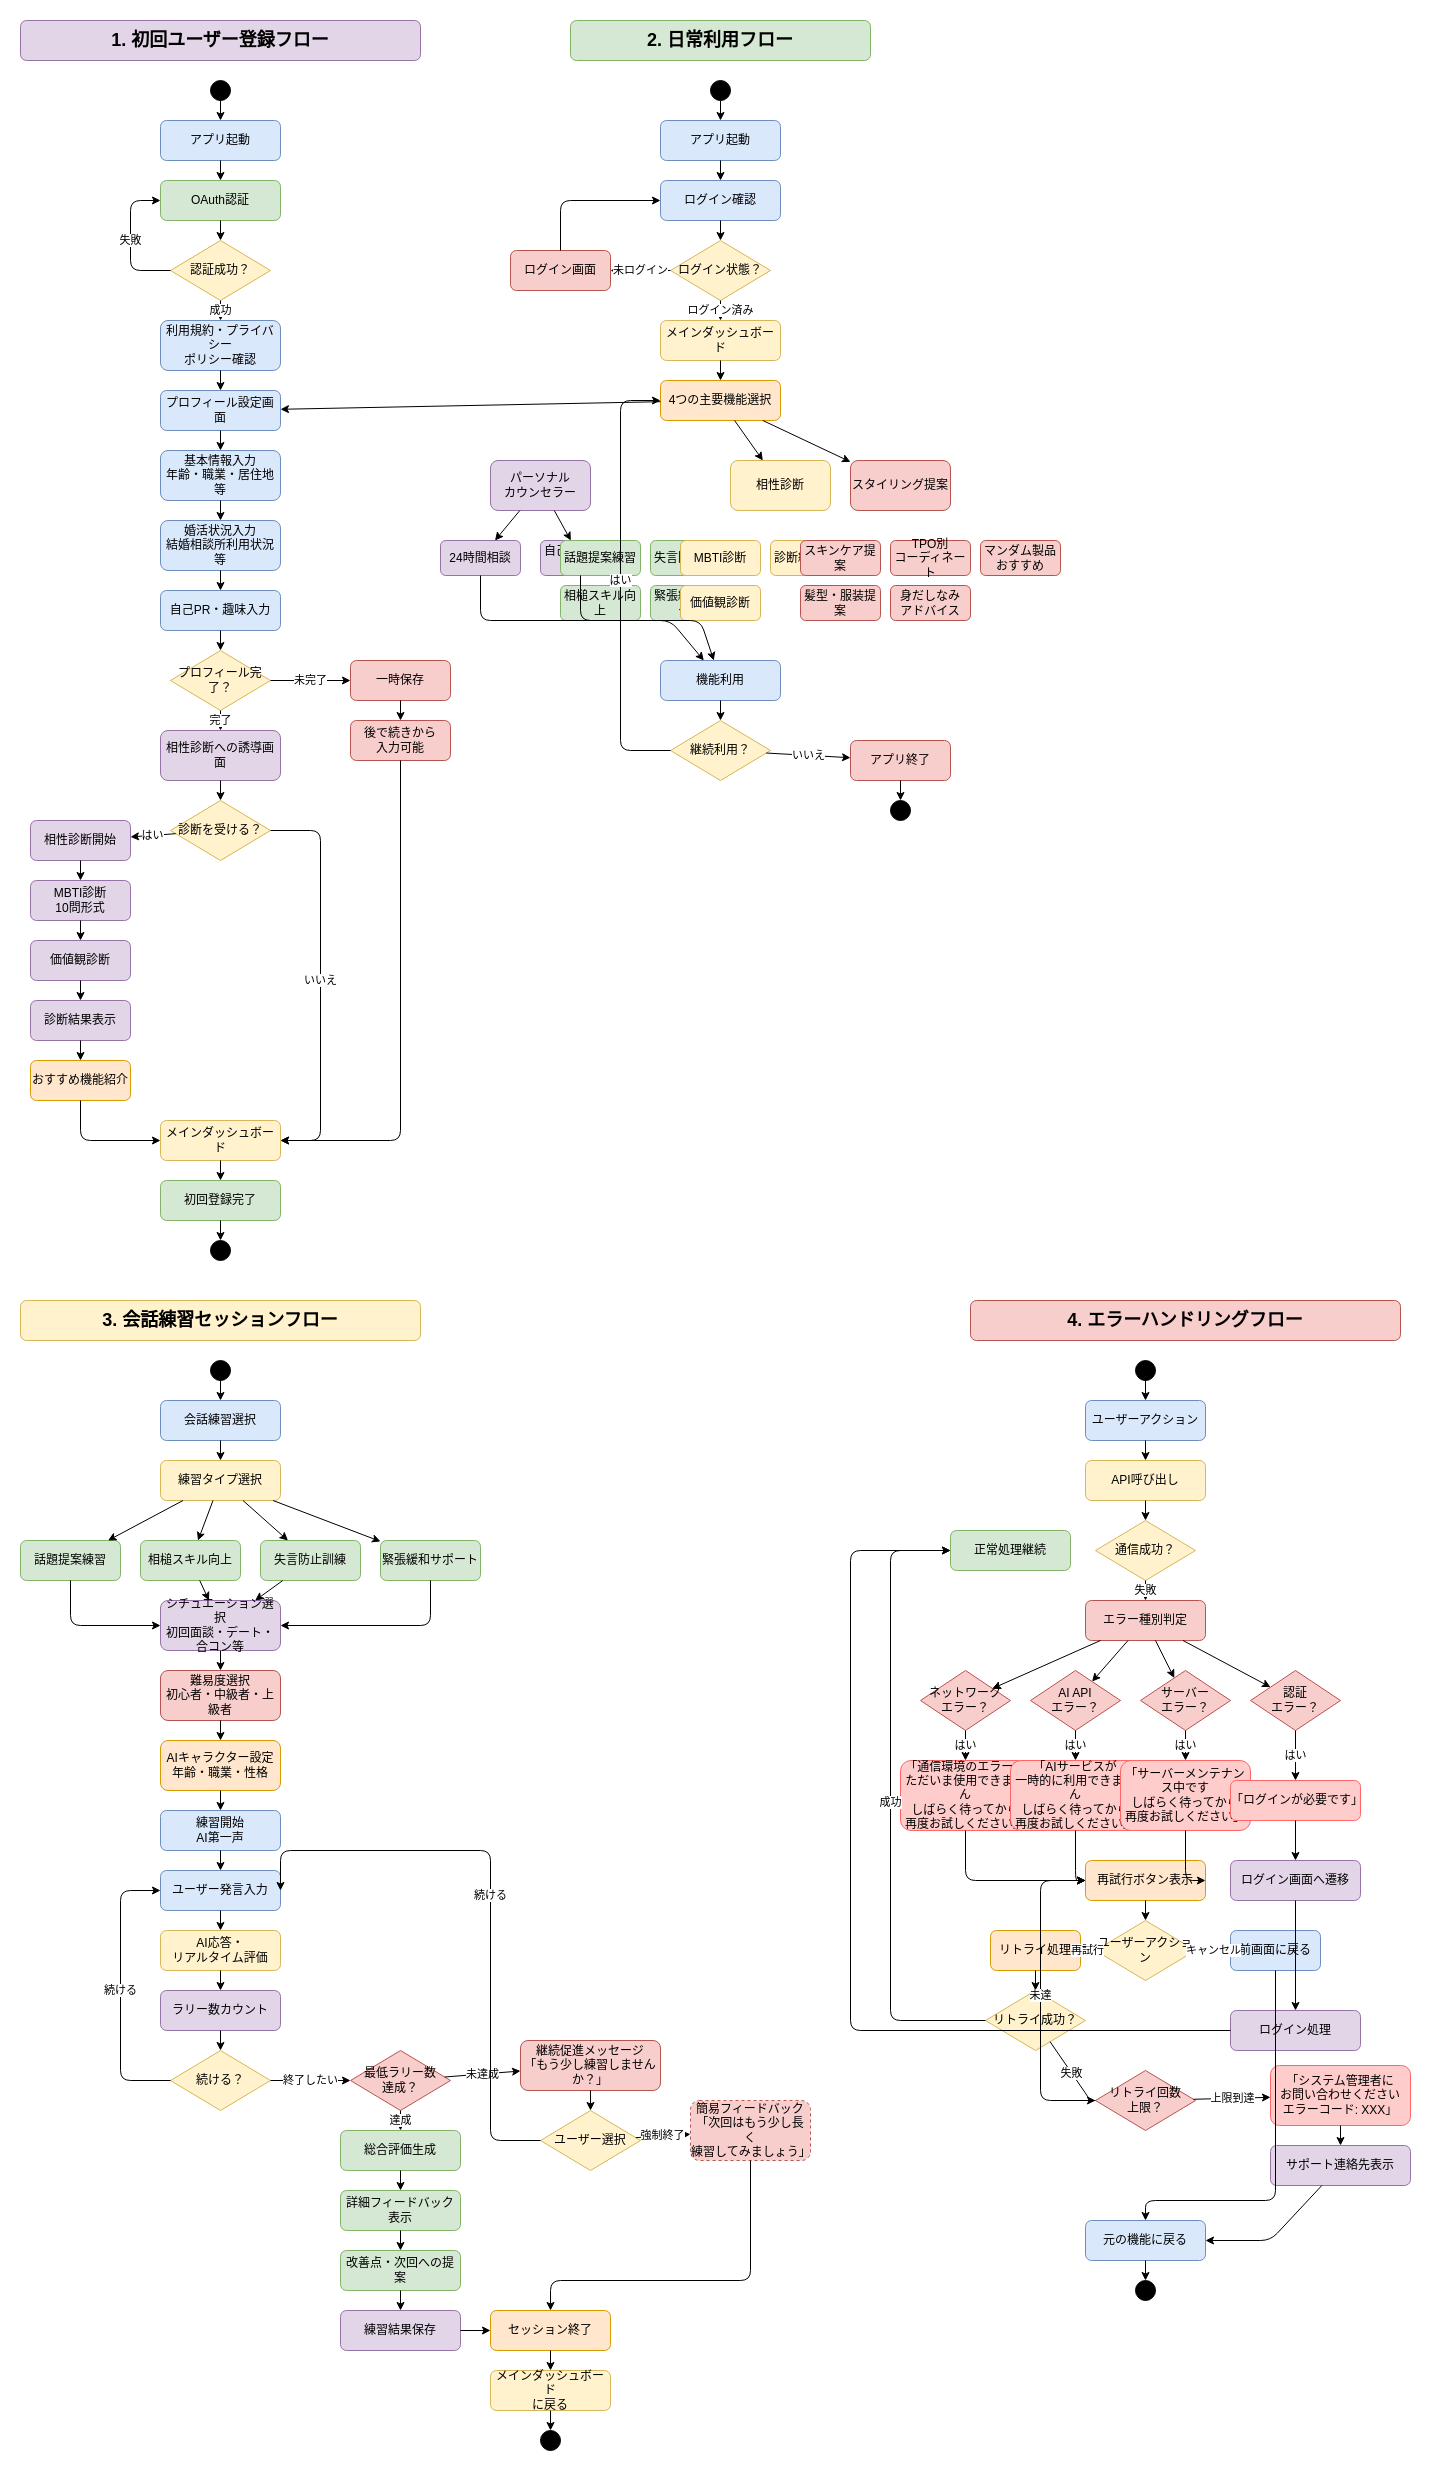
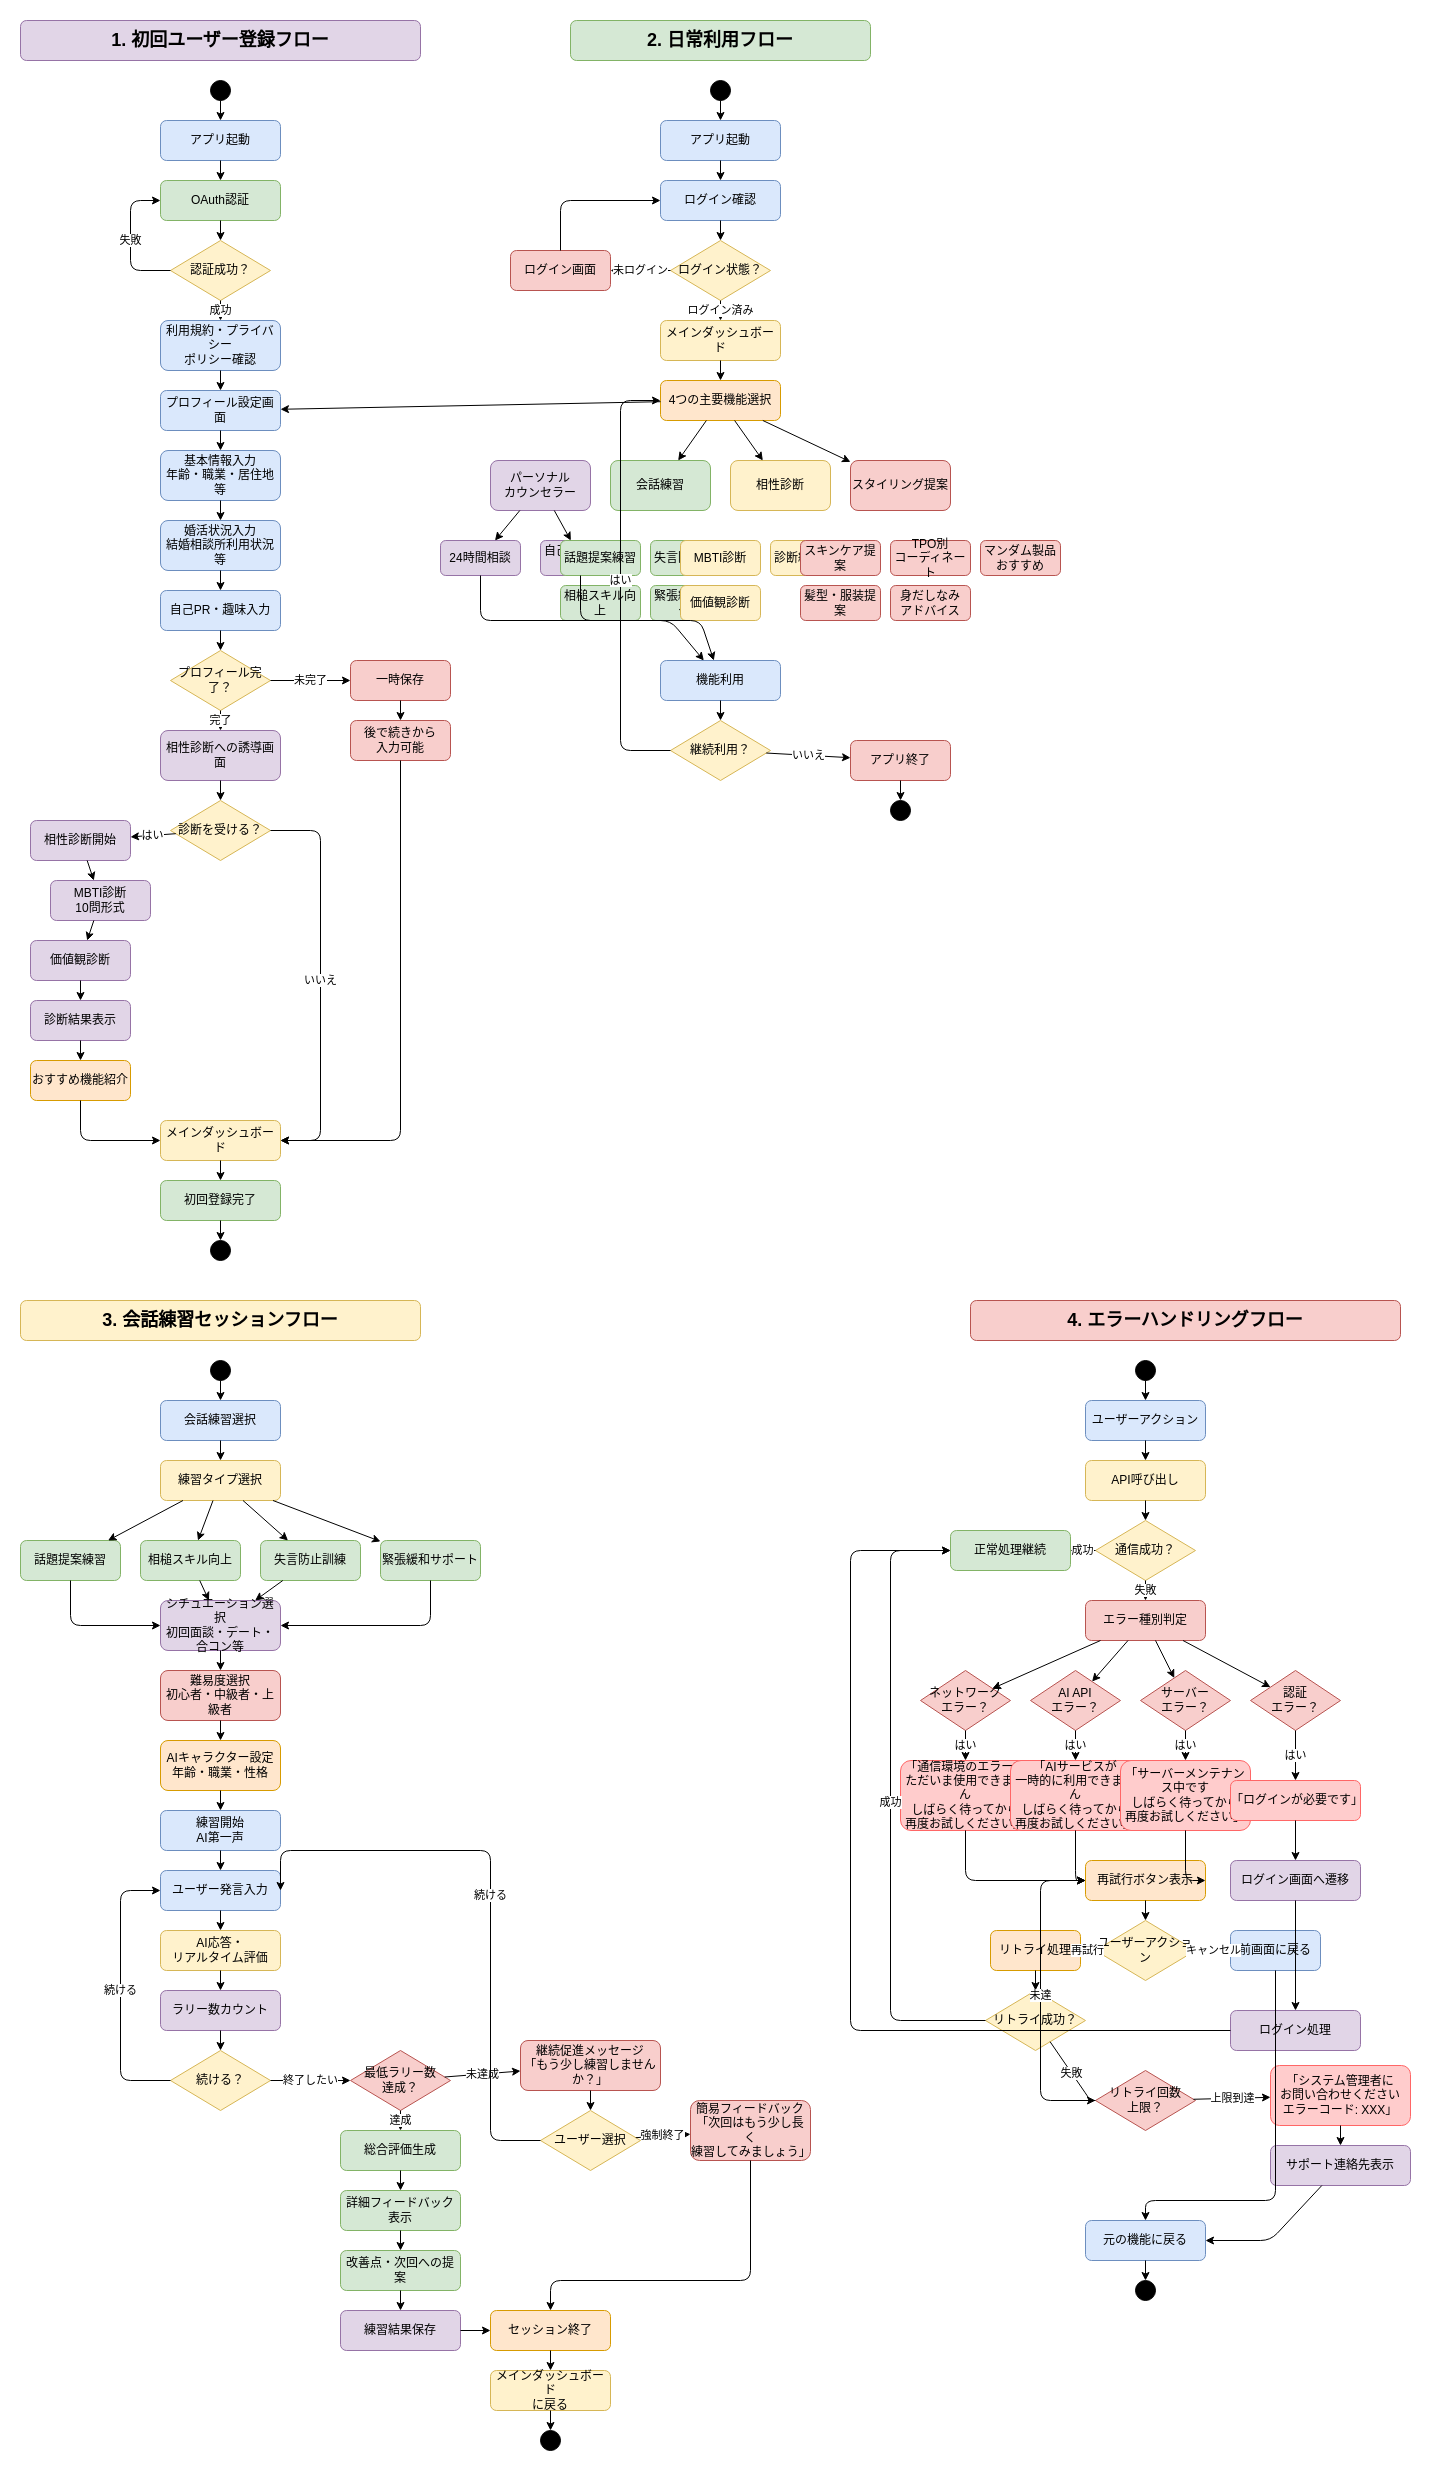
edge "4つの主要機能選択" -> "会話練習": added
node "会話練習": added
node "MBTI診断 10問形式": moved (81, 901) -> (101, 901)
edge "通信成功？" -> "正常処理継続": added, label "成功"
node "簡易フィードバック 「次回はもう少し長く 練習してみましょう」": style dashed -> solid
